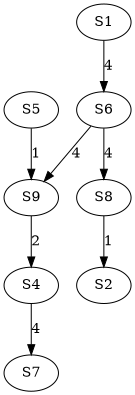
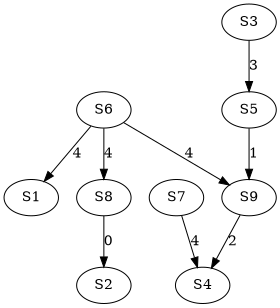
node "S3": added
edge "S1" -> "S6": reversed
edge "S8" -> "S2": label "1" -> "0"
edge "S4" -> "S7": reversed
